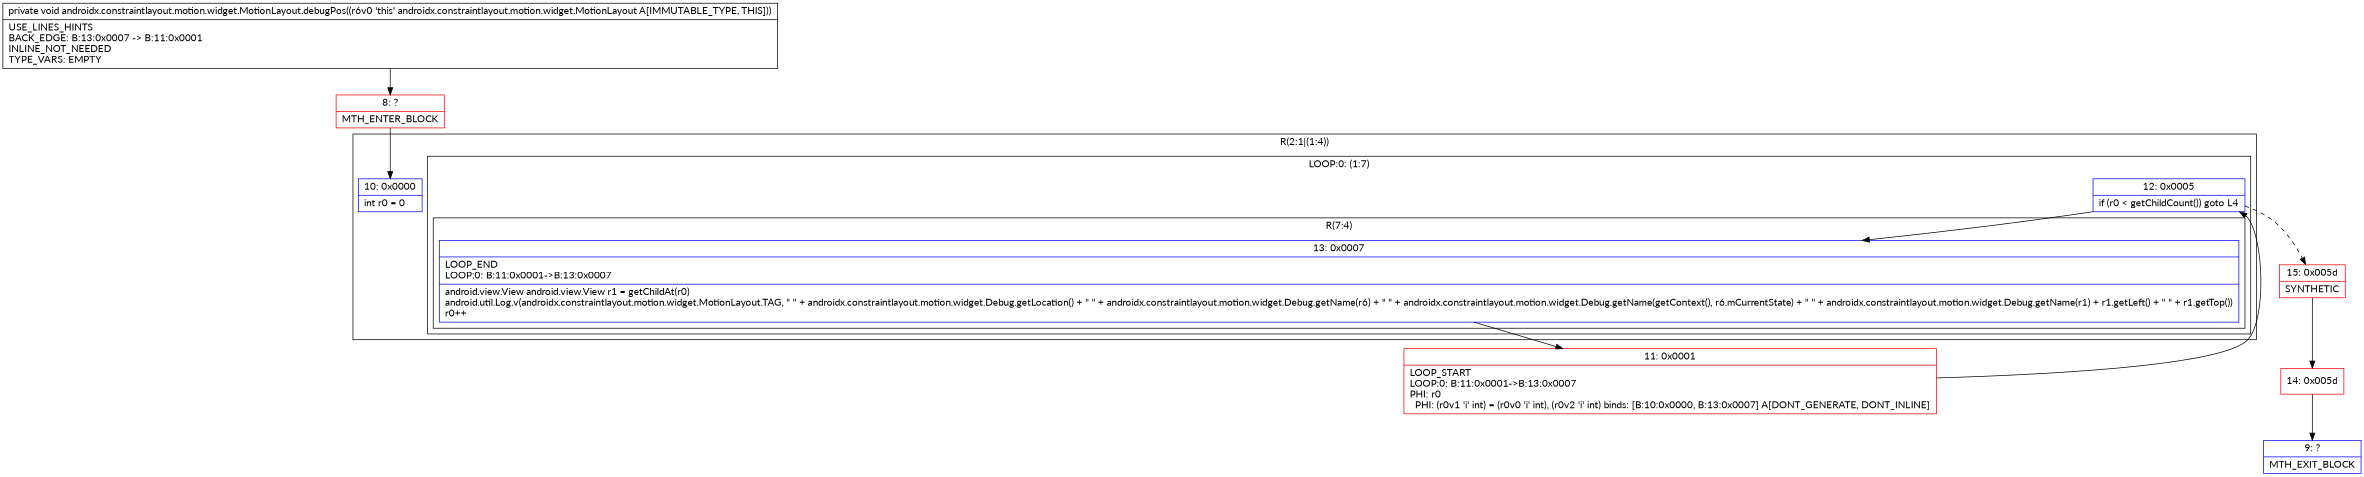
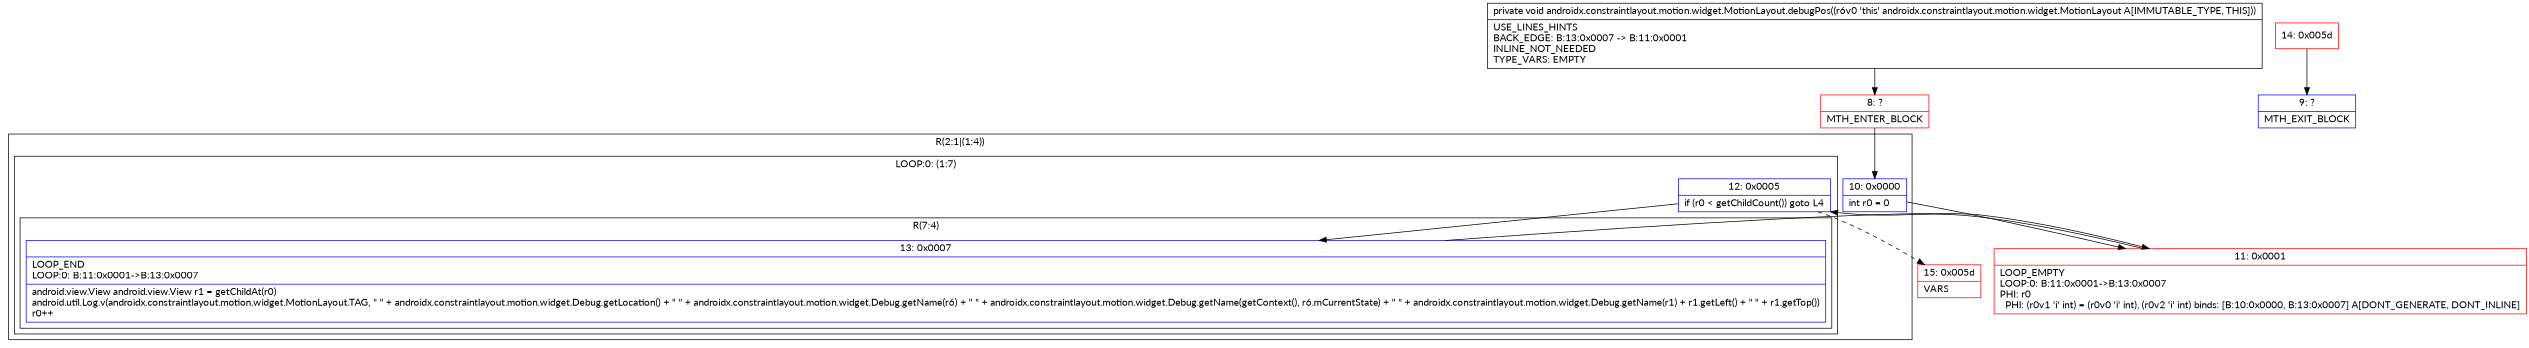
edge "10: 0x0000" -> "11: 0x0001": added
node "15: 0x005d": text "SYNTHETIC" -> "VARS"
edge "15: 0x005d" -> "14: 0x005d": removed
node "11: 0x0001": text "LOOP_START" -> "LOOP_EMPTY"
